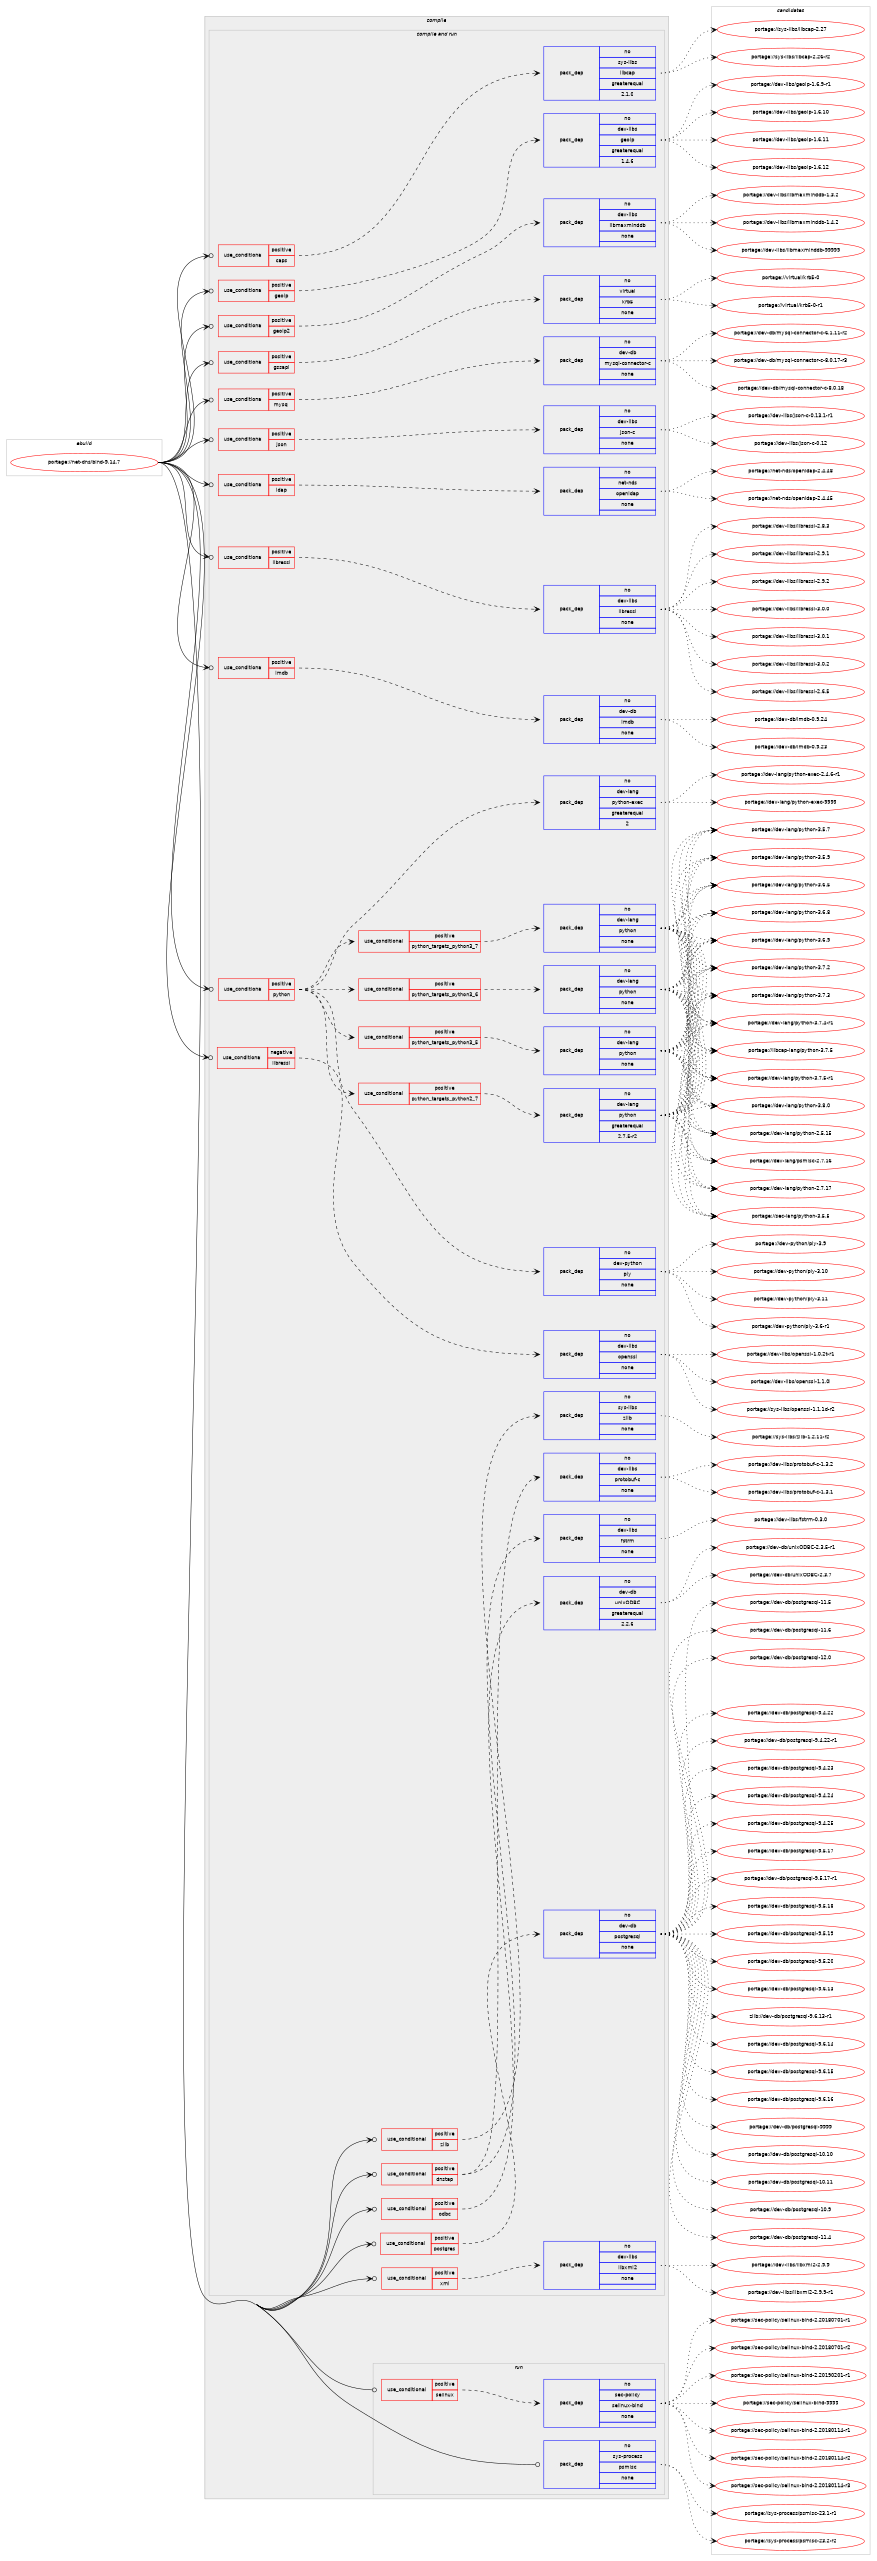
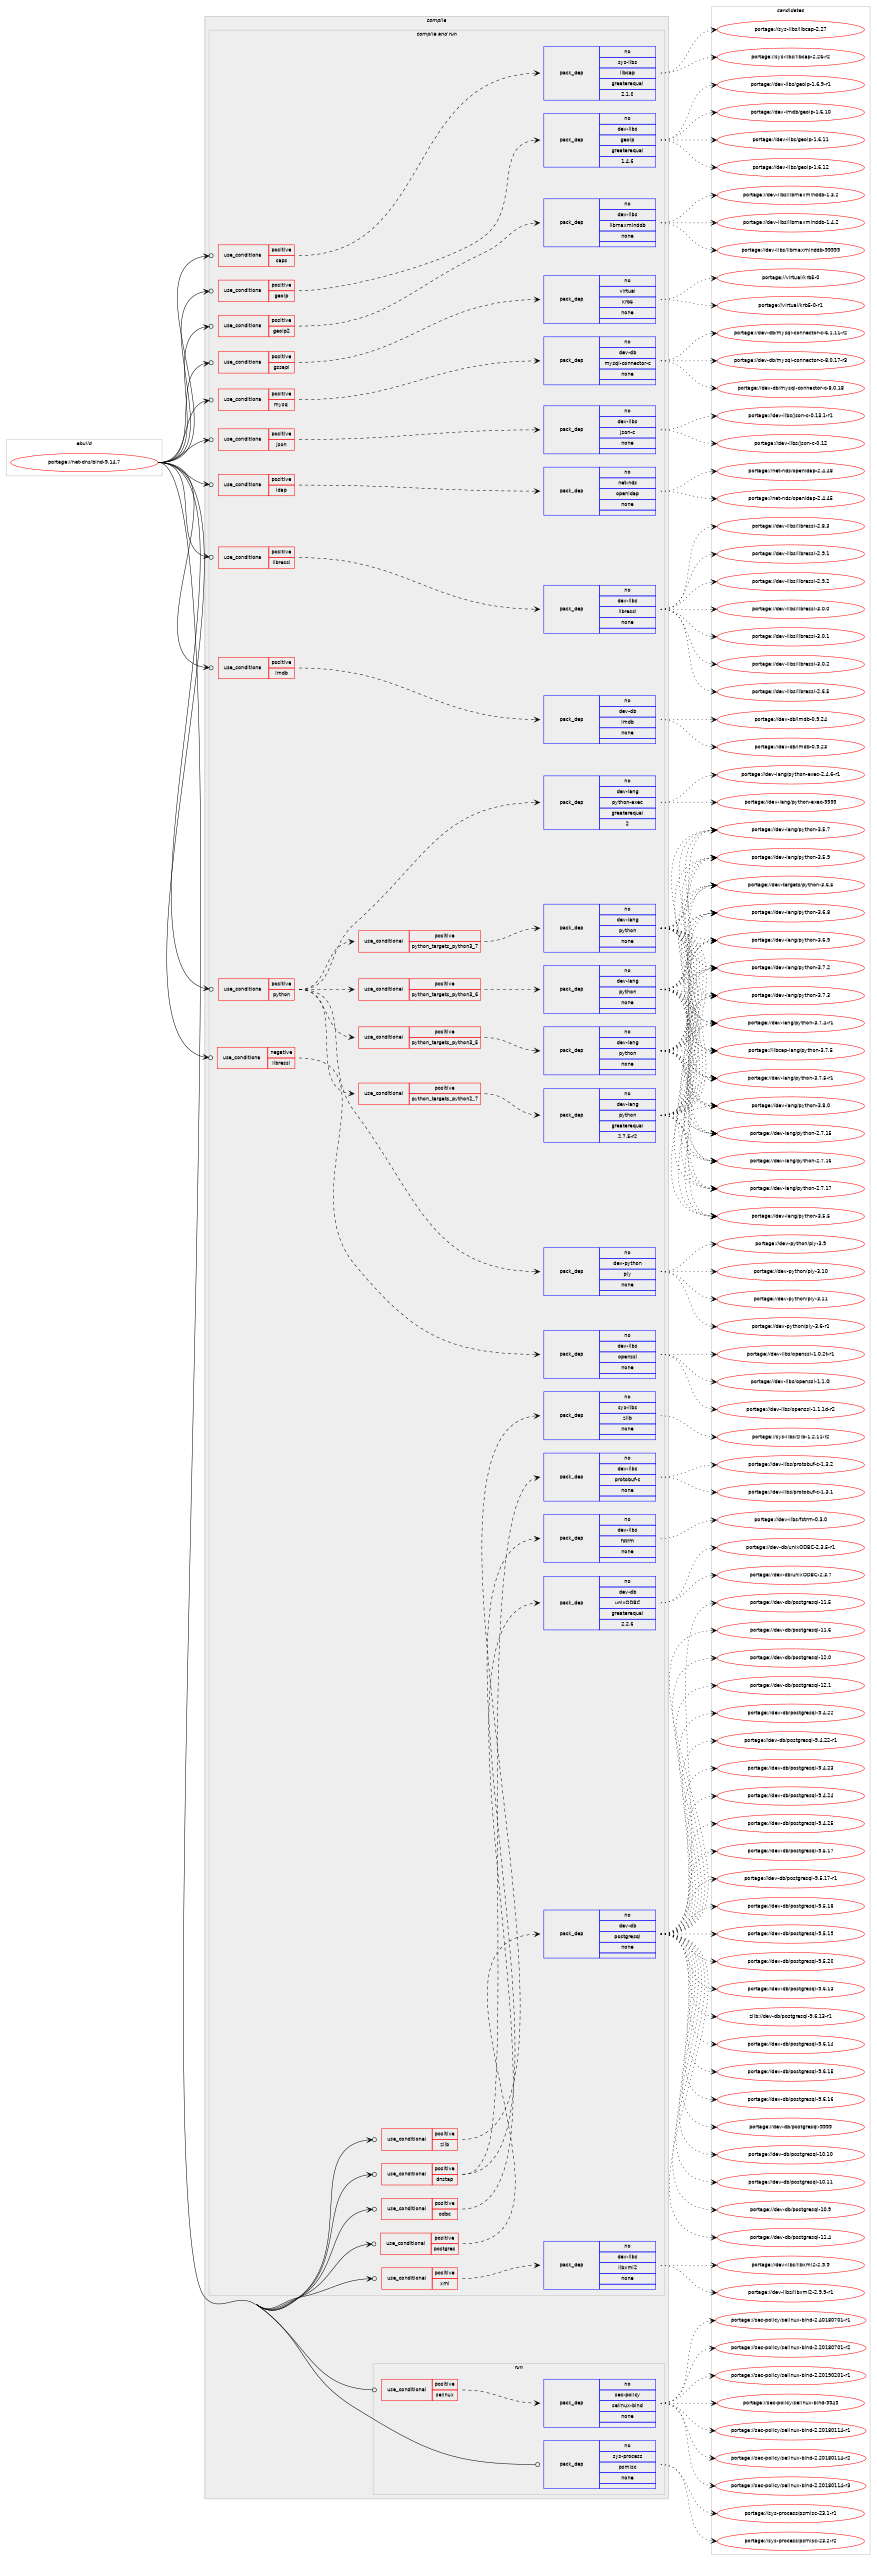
node "portage://dev-libs/geoip-1.6.10": label "portage://dev-libs/geoip-1.6.10" -> "portage://dev-lmdb/geoip-1.6.10"
node "portage://dev-lang/python-3.6.5": label "portage://dev-lang/python-3.6.5" -> "portage://dev-targets/python-3.6.5"
node "portage://dev-lang/python-2.5.15": label "portage://dev-lang/python-2.5.15" -> "portage://dev-lang/python-2.7.15"
node "portage://dev-lang/psmisc-2.7.16": label "portage://dev-lang/psmisc-2.7.16" -> "portage://dev-lang/python-2.7.16"
node "portage://sec-lang/python-3.5.5": label "portage://sec-lang/python-3.5.5" -> "portage://dev-lang/python-3.5.5"
node "portage://sys-libs/openssl-1.1.1d-r2": label "portage://sys-libs/openssl-1.1.1d-r2" -> "portage://dev-libs/openssl-1.1.1d-r2"
node "portage://dev-db/postgresql-12.1": added
node "portage://sec-policy/selinux-bind-2.20180701-r1": label "portage://sec-policy/selinux-bind-2.20180701-r1" -> "portage://sec-policy/selinux-bind-2.40180701-r1"
node "portage://sec-policy/selinux-bind-9999": label "portage://sec-policy/selinux-bind-9999" -> "portage://sec-policy/selinux-bind-9949"
